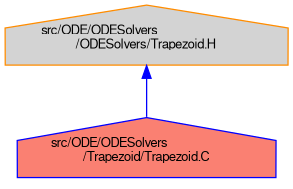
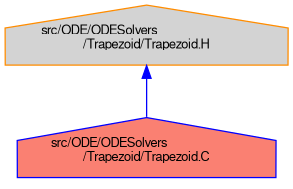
node "src/ODE/ODESolvers /ODESolvers/Trapezoid.H": label "src/ODE/ODESolvers /ODESolvers/Trapezoid.H" -> "src/ODE/ODESolvers /Trapezoid/Trapezoid.H"
